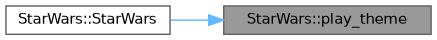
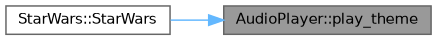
node "StarWars::play_theme": label "StarWars::play_theme" -> "AudioPlayer::play_theme"
